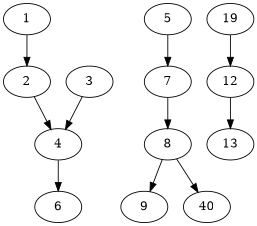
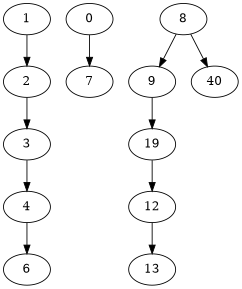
node "5": label "5" -> "0"
edge "2" -> "4": now "2" -> "3"
edge "9" -> "19": added
edge "7" -> "8": removed
